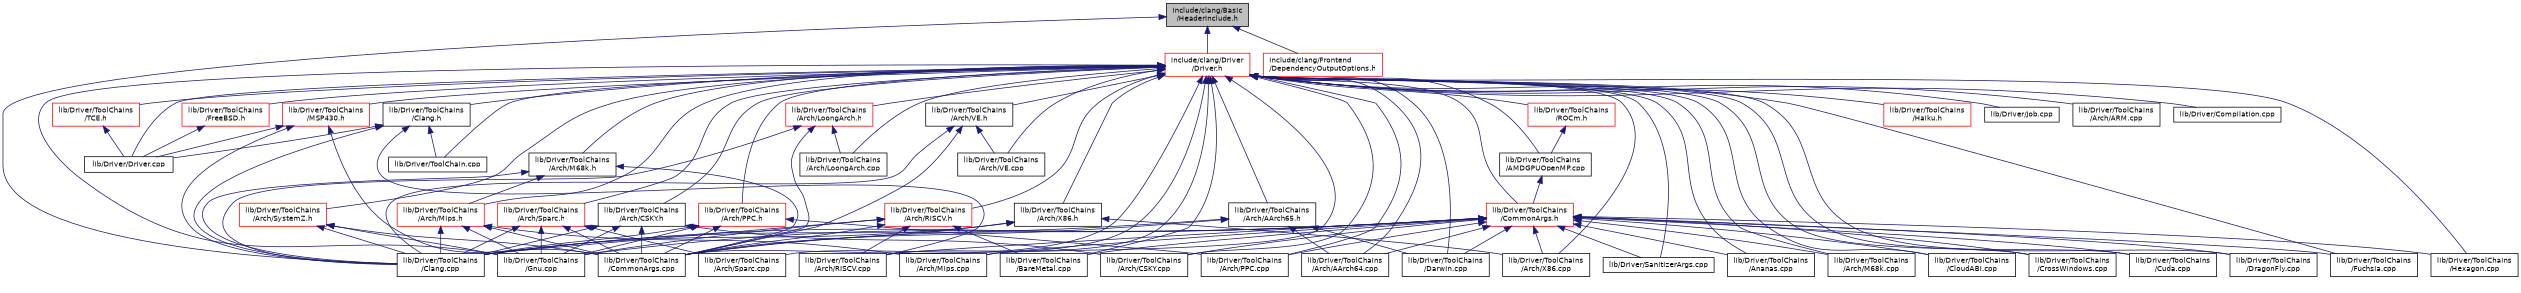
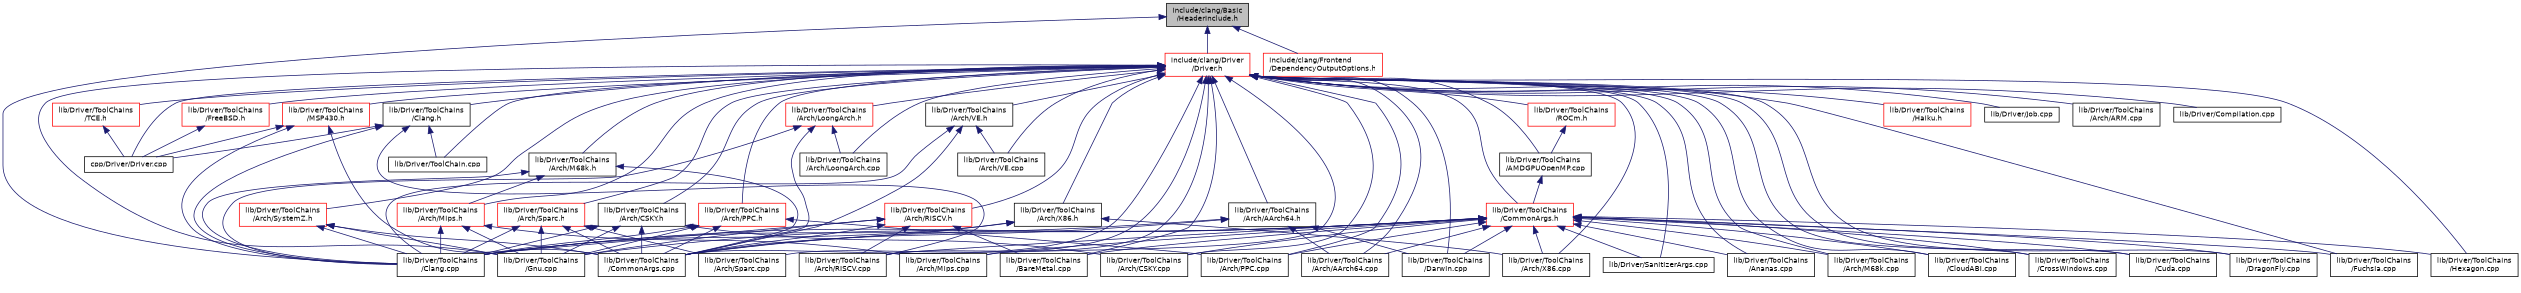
node "lib/Driver/Driver.cpp": label "lib/Driver/Driver.cpp" -> "cpp/Driver/Driver.cpp"
node "lib/Driver/ToolChains /Arch/AArch65.h": label "lib/Driver/ToolChains /Arch/AArch65.h" -> "lib/Driver/ToolChains /Arch/AArch64.h"
edge "lib/Driver/ToolChains /CommonArgs.cpp" -> "lib/Driver/ToolChains /Arch/Mips.h": removed
